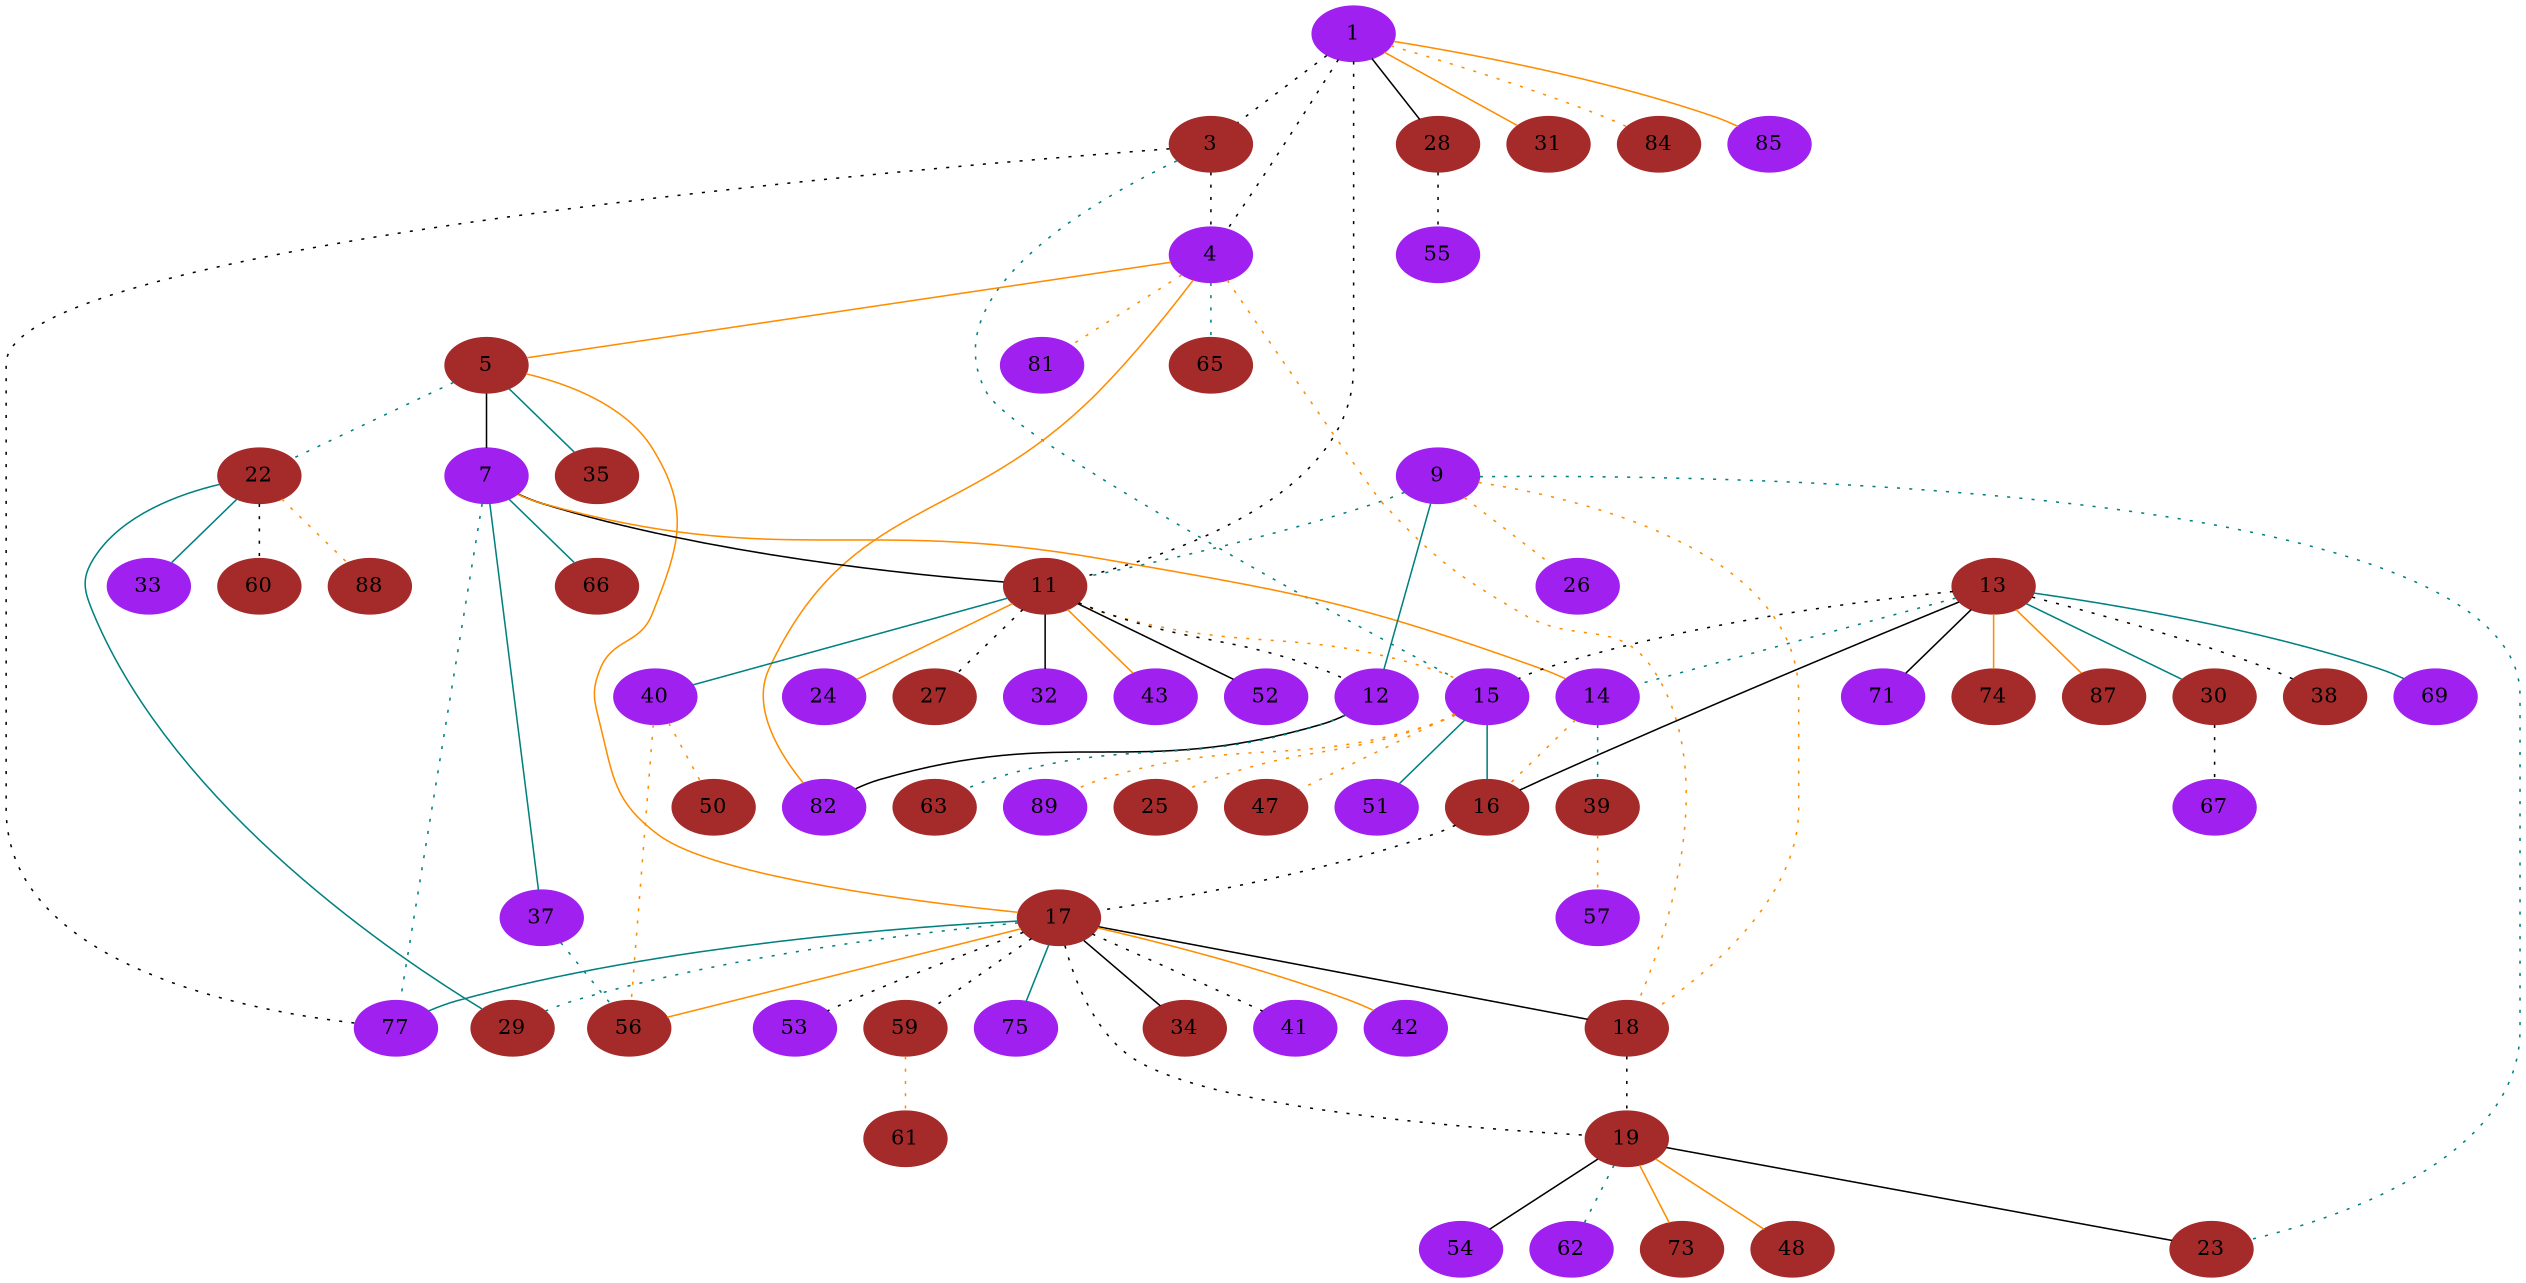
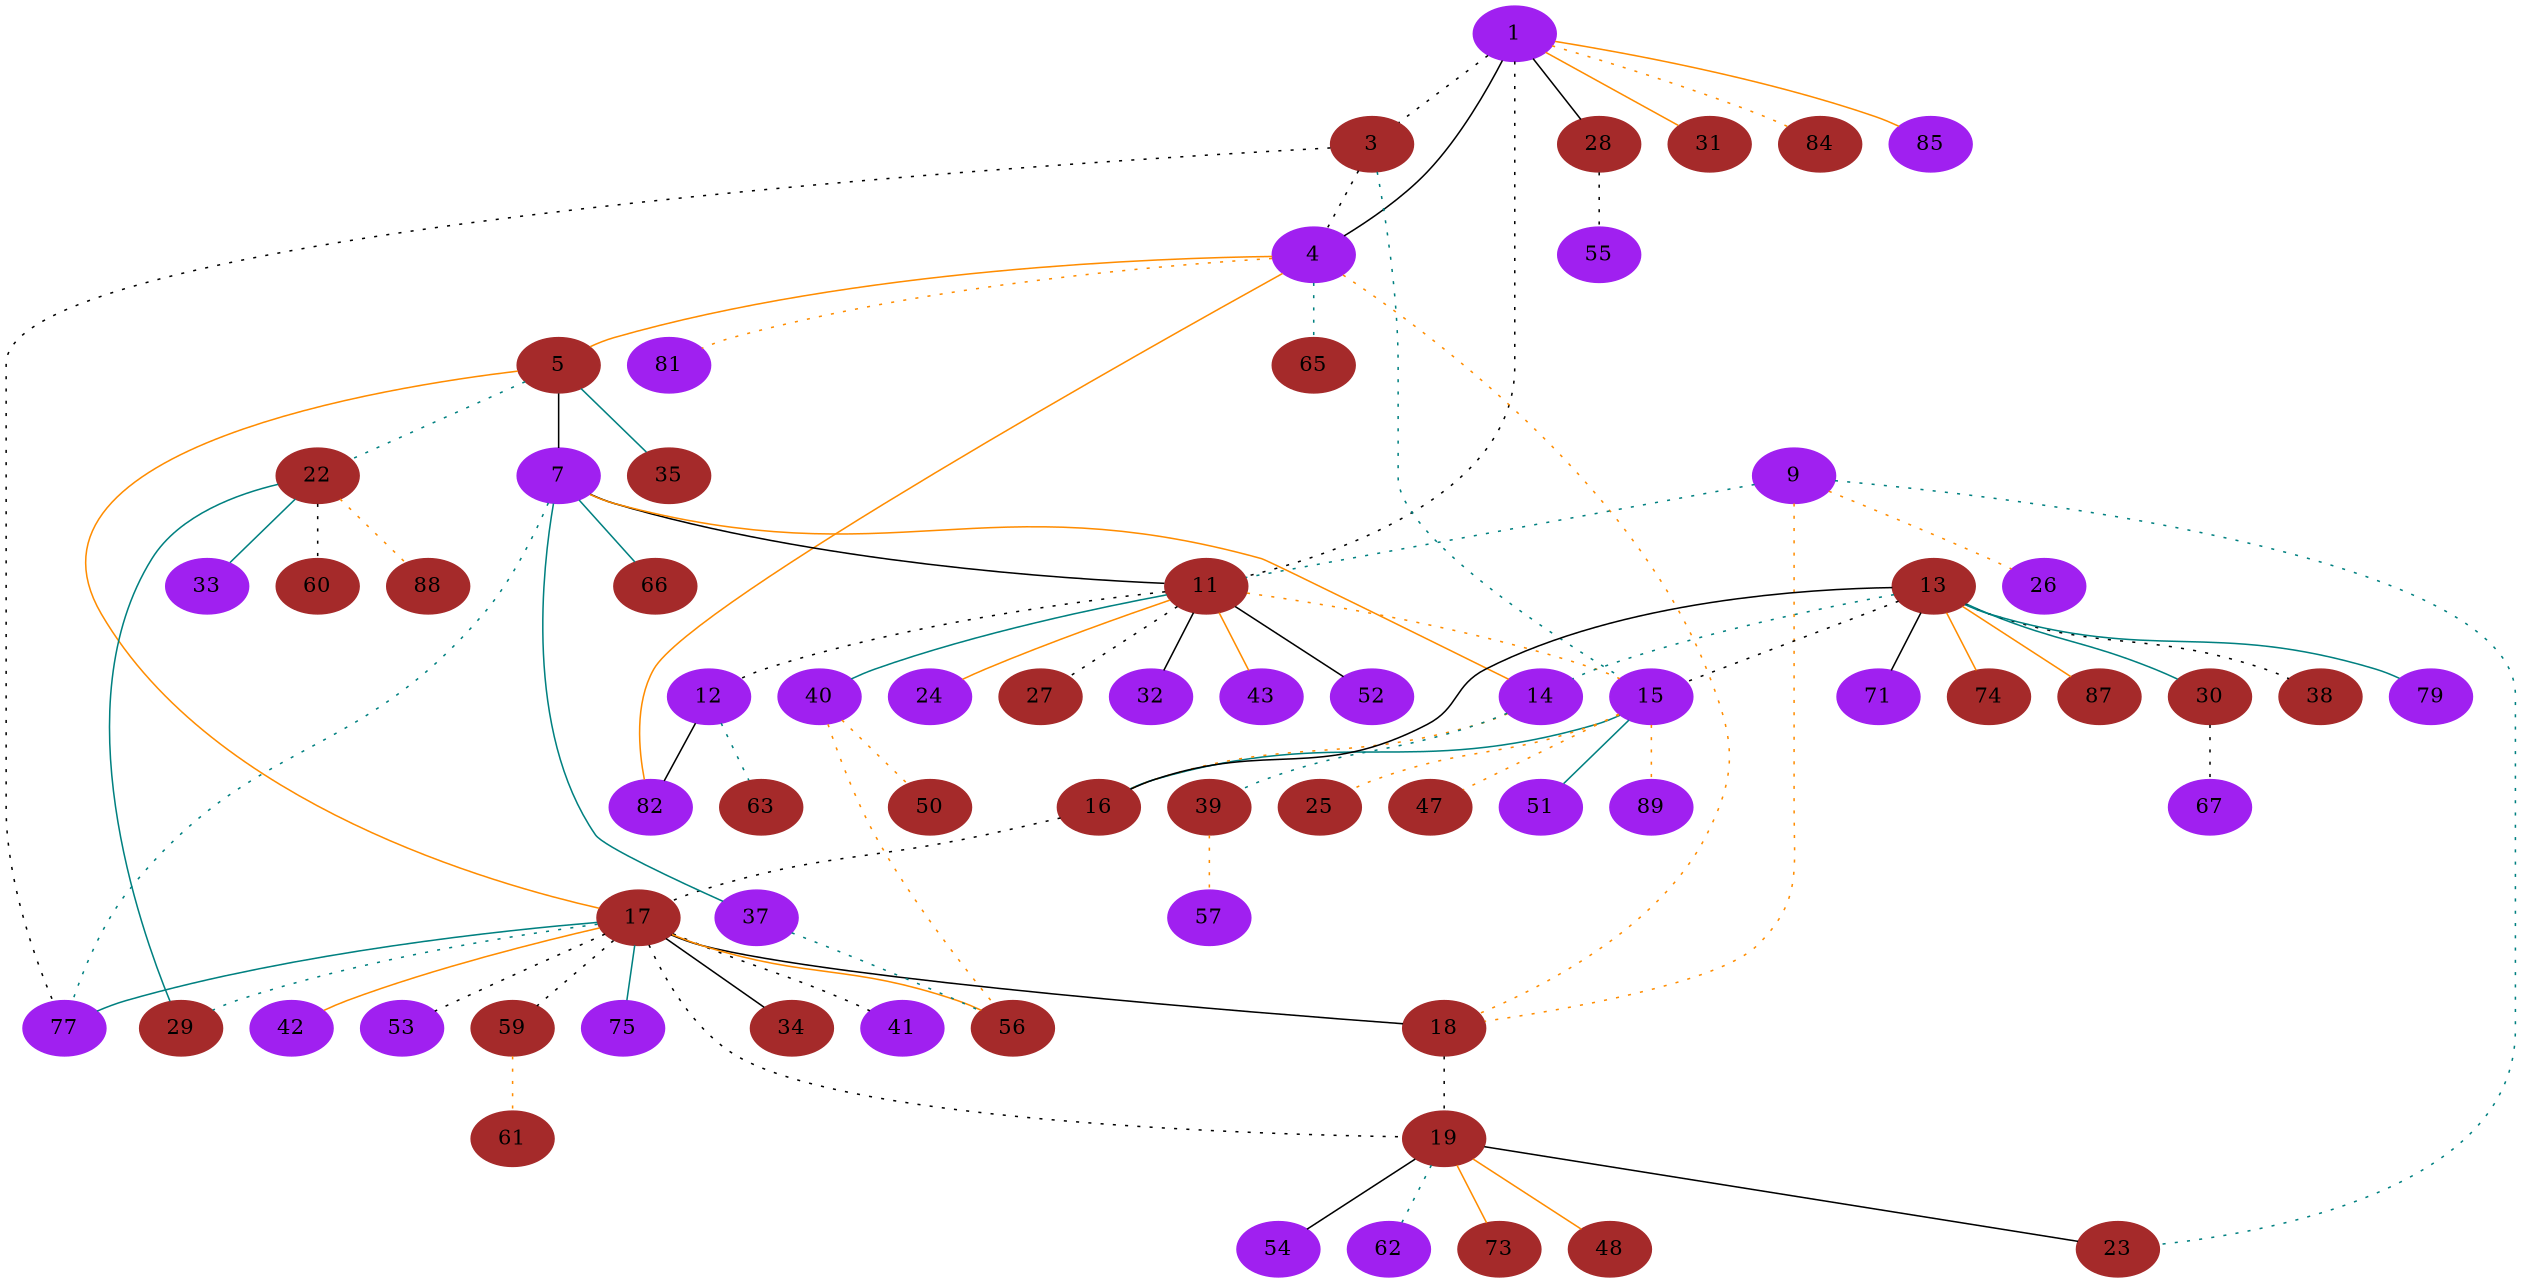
edge "1" -- "4": style dotted -> solid
edge "9" -- "12": removed
node "69": label "69" -> "79"
